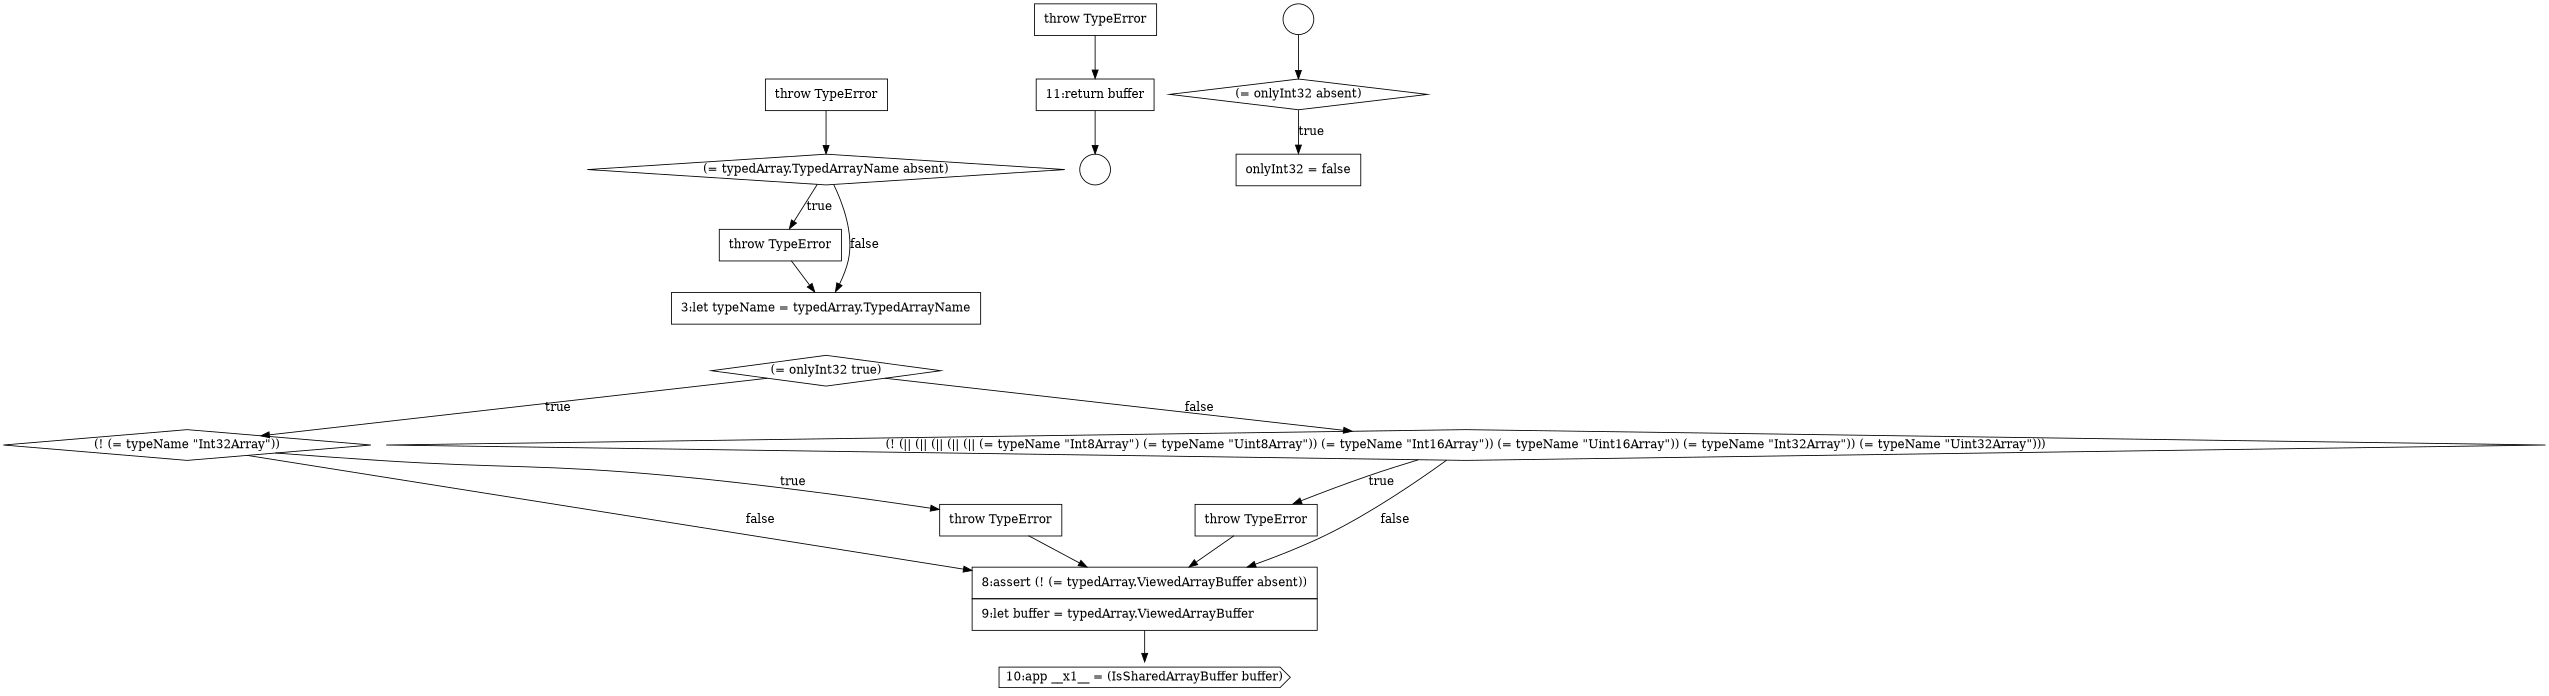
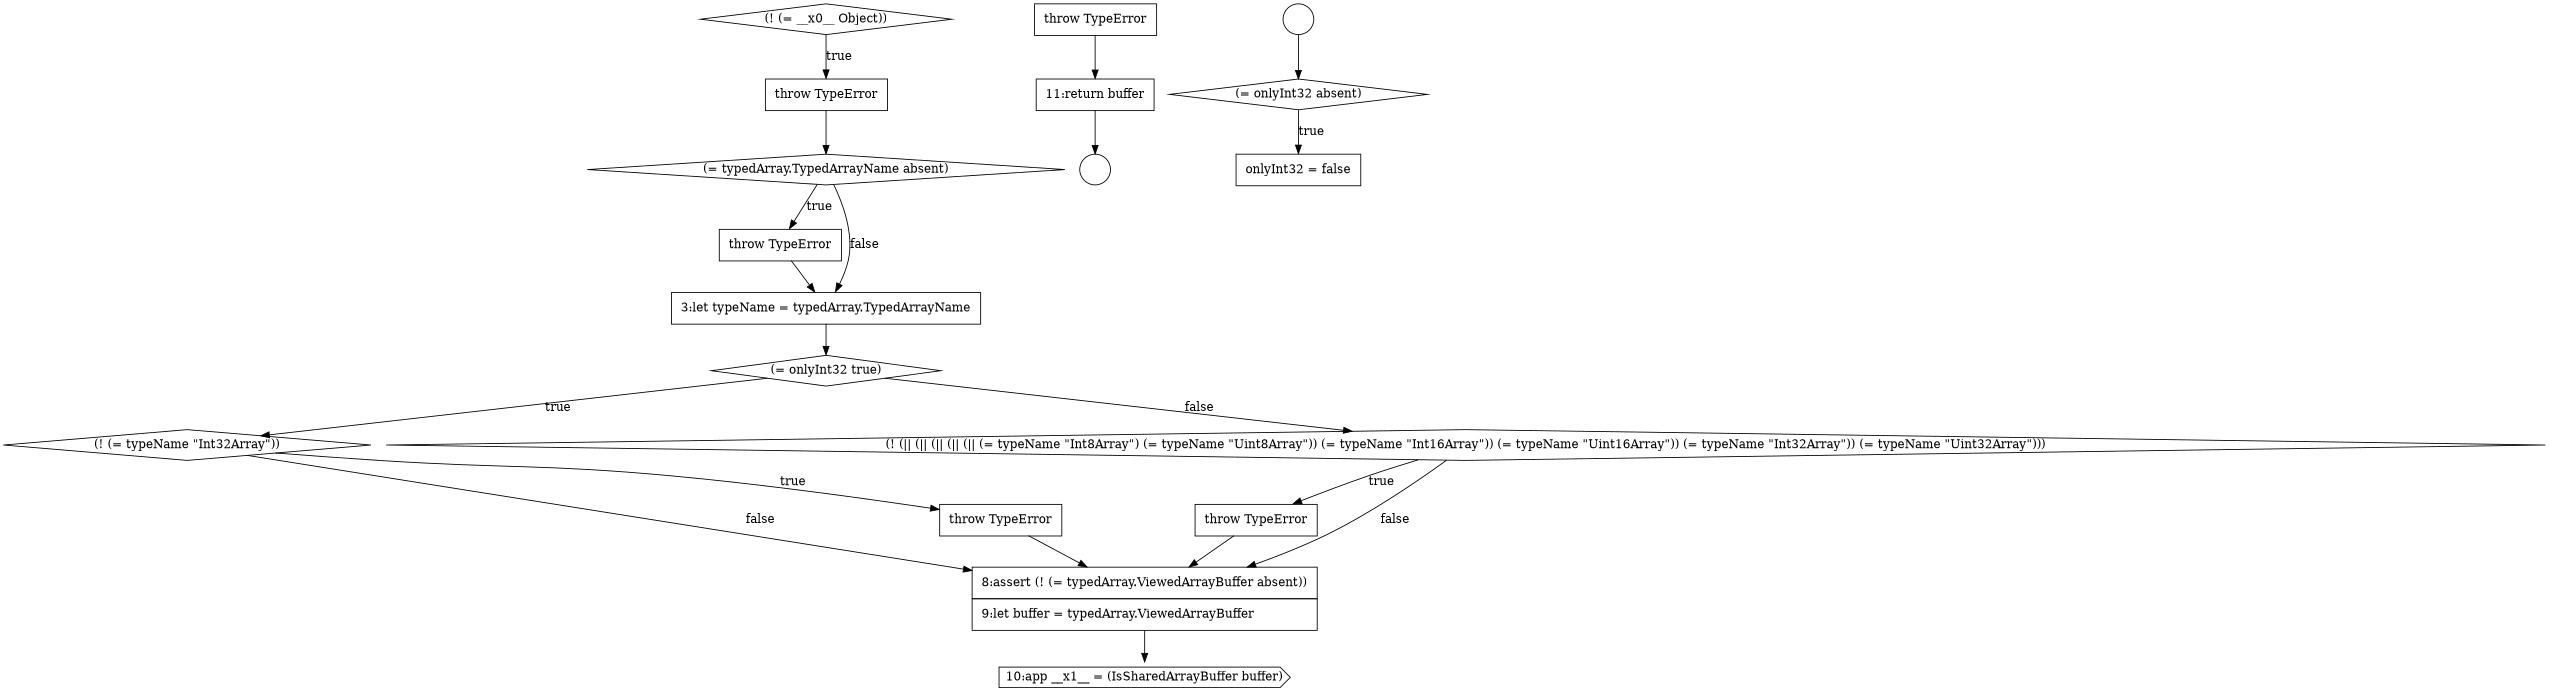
node "(! (= __x0__ Object))": added
edge "3:let typeName = typedArray.TypedArrayName" -> "(= onlyInt32 true)": added
